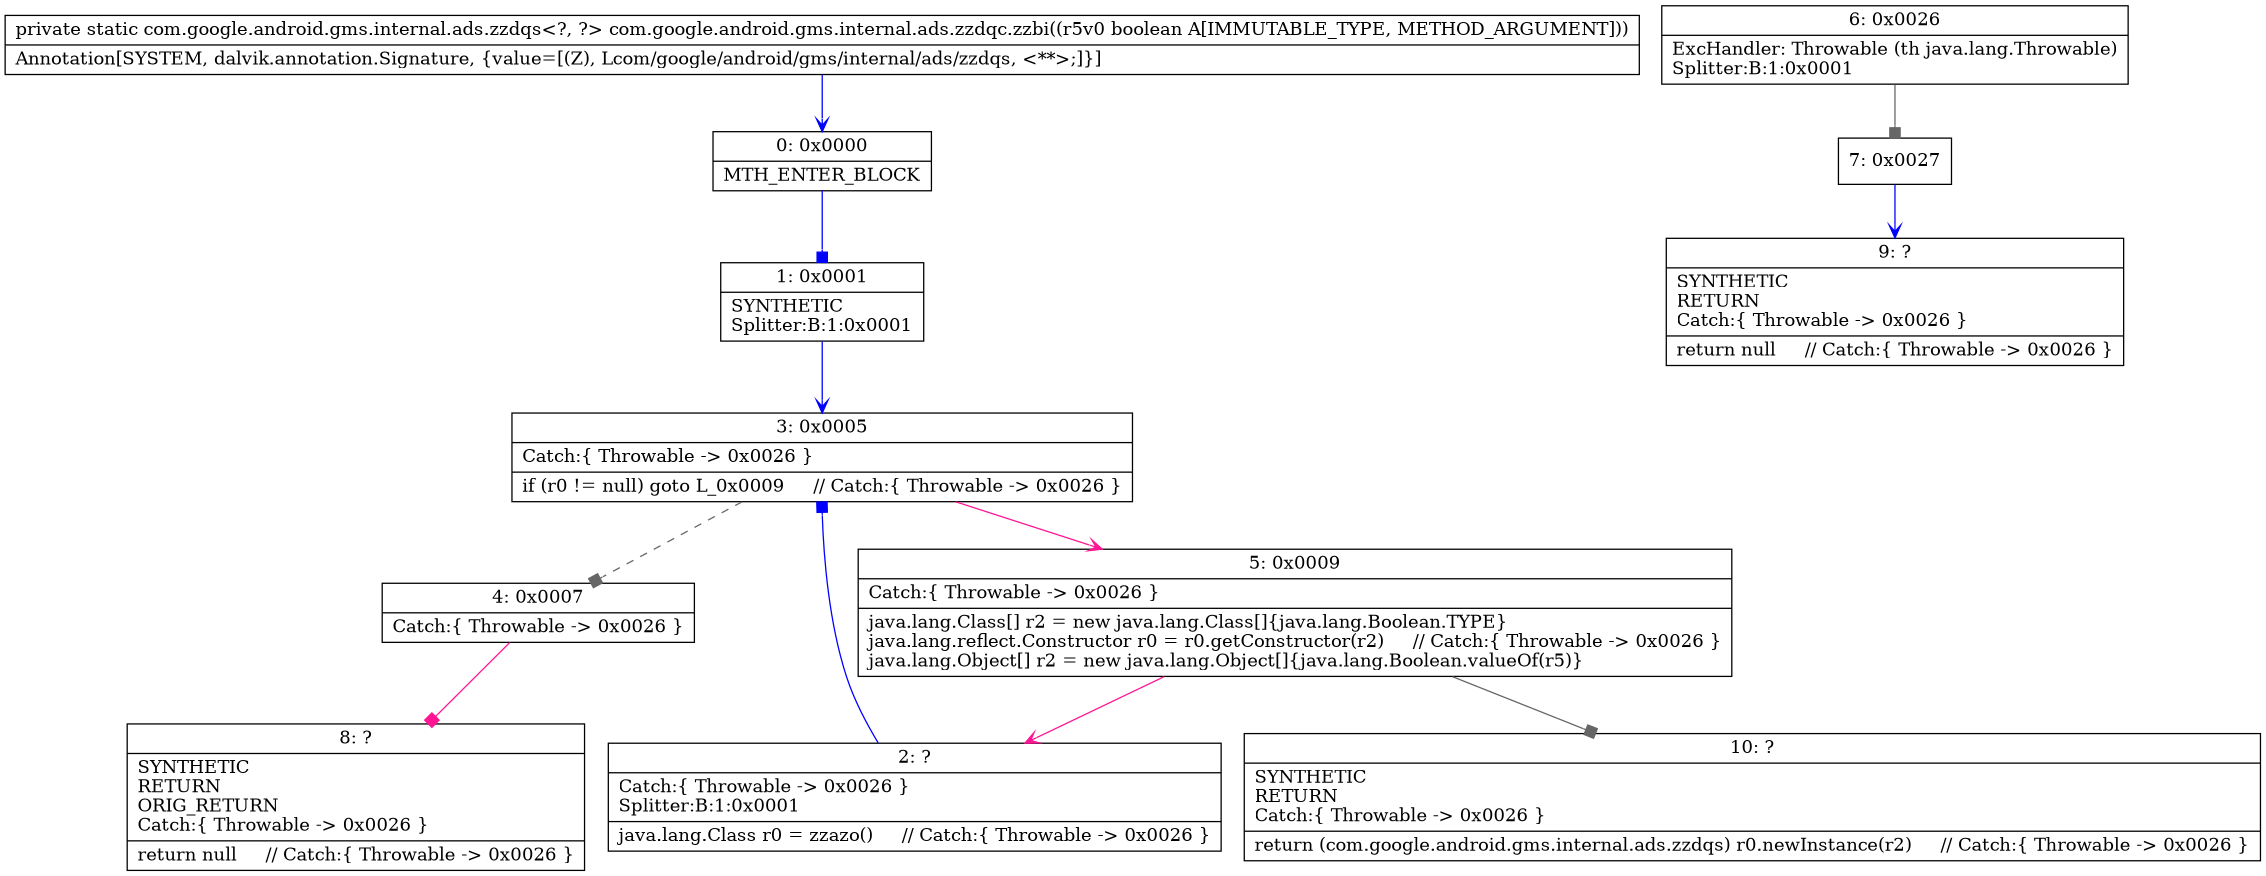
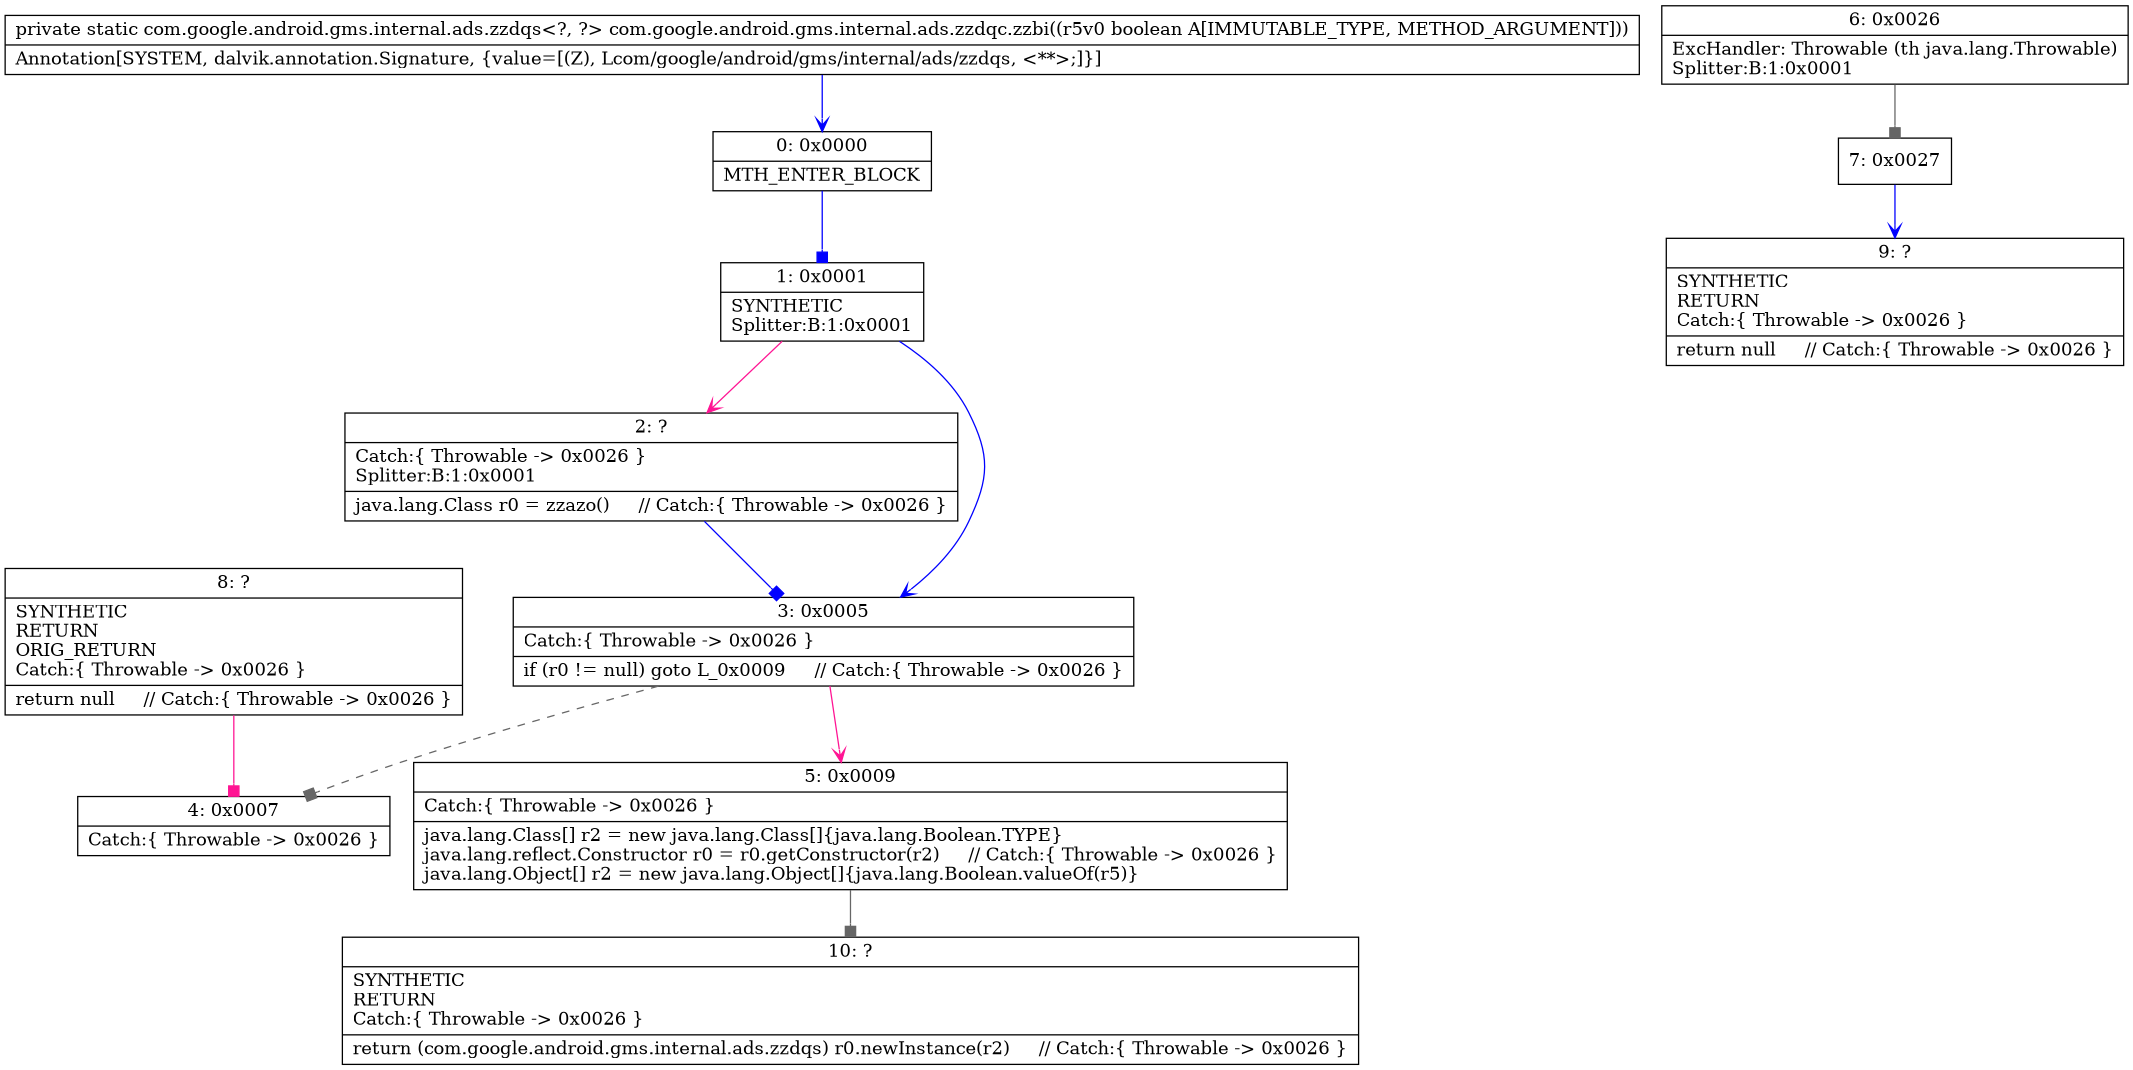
edge "4: 0x0007" -> "8: ?": reversed
edge "5: 0x0009" -> "2: ?": now "1: 0x0001" -> "2: ?"
